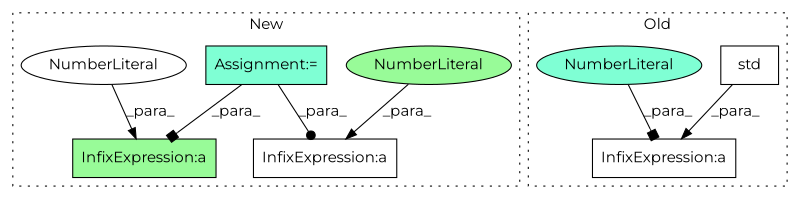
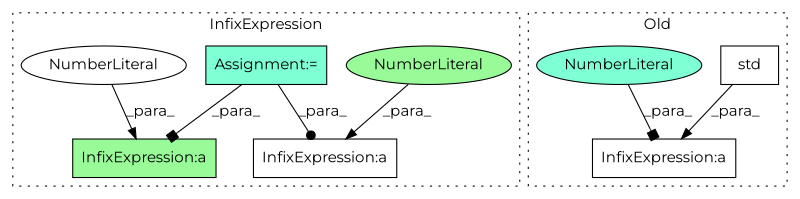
cluster "New": label "New" -> "InfixExpression"
